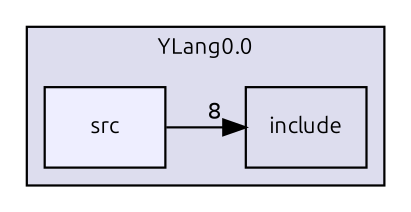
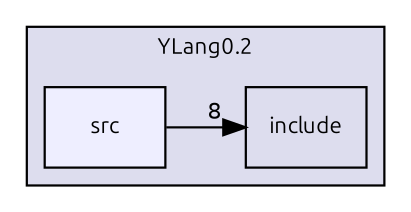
cluster "YLang0.0": label "YLang0.0" -> "YLang0.2"
